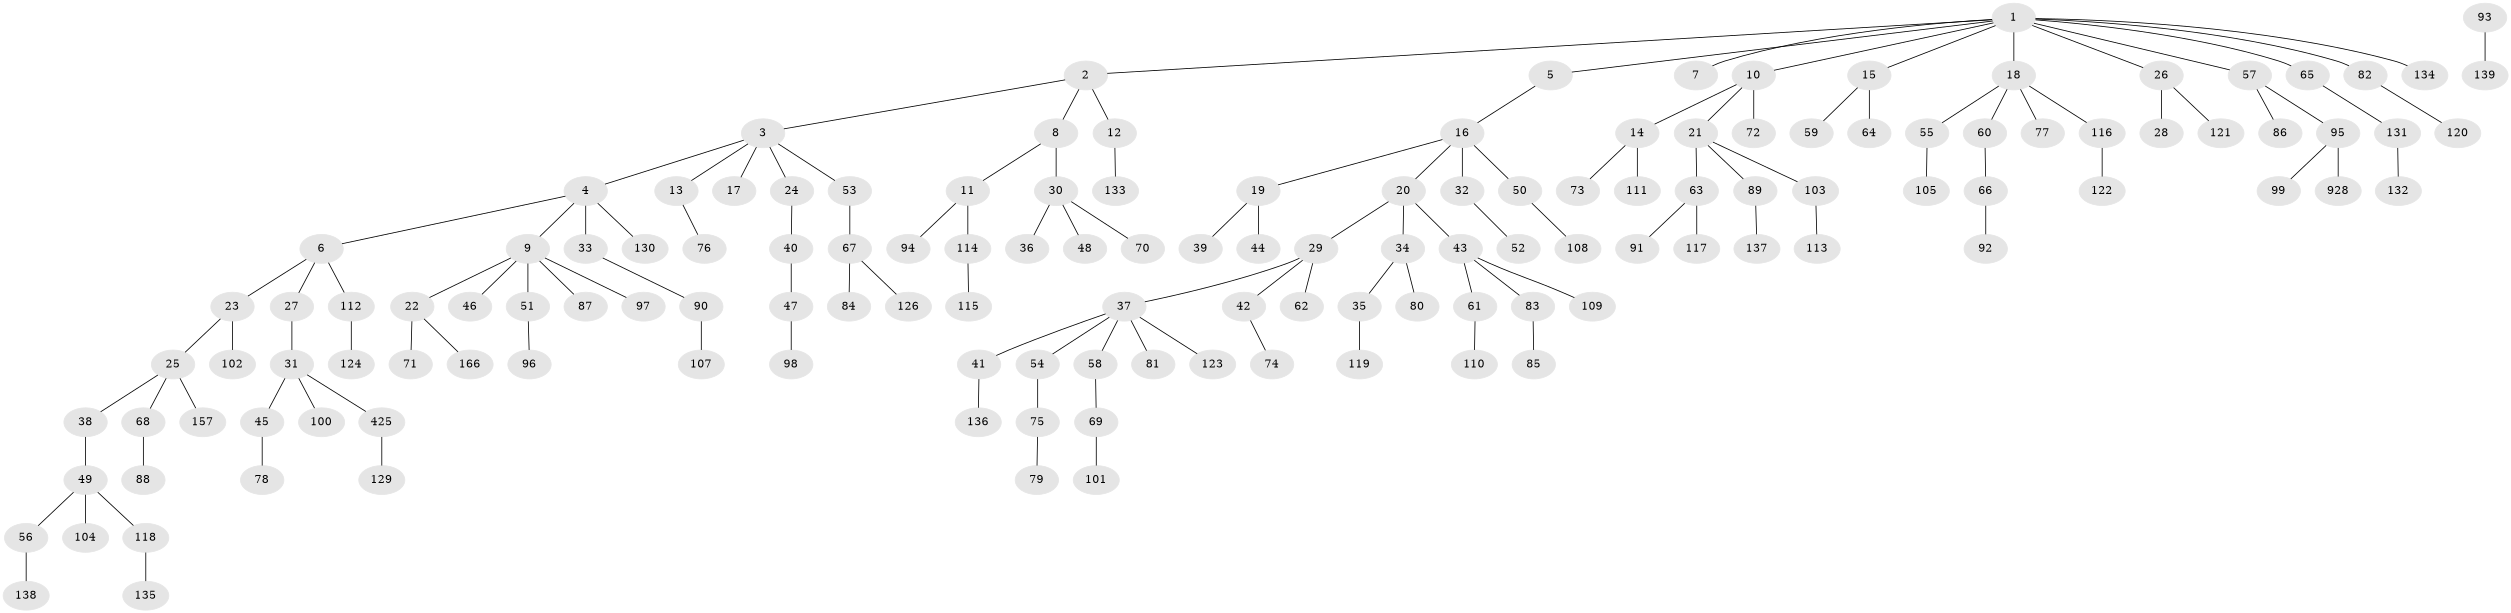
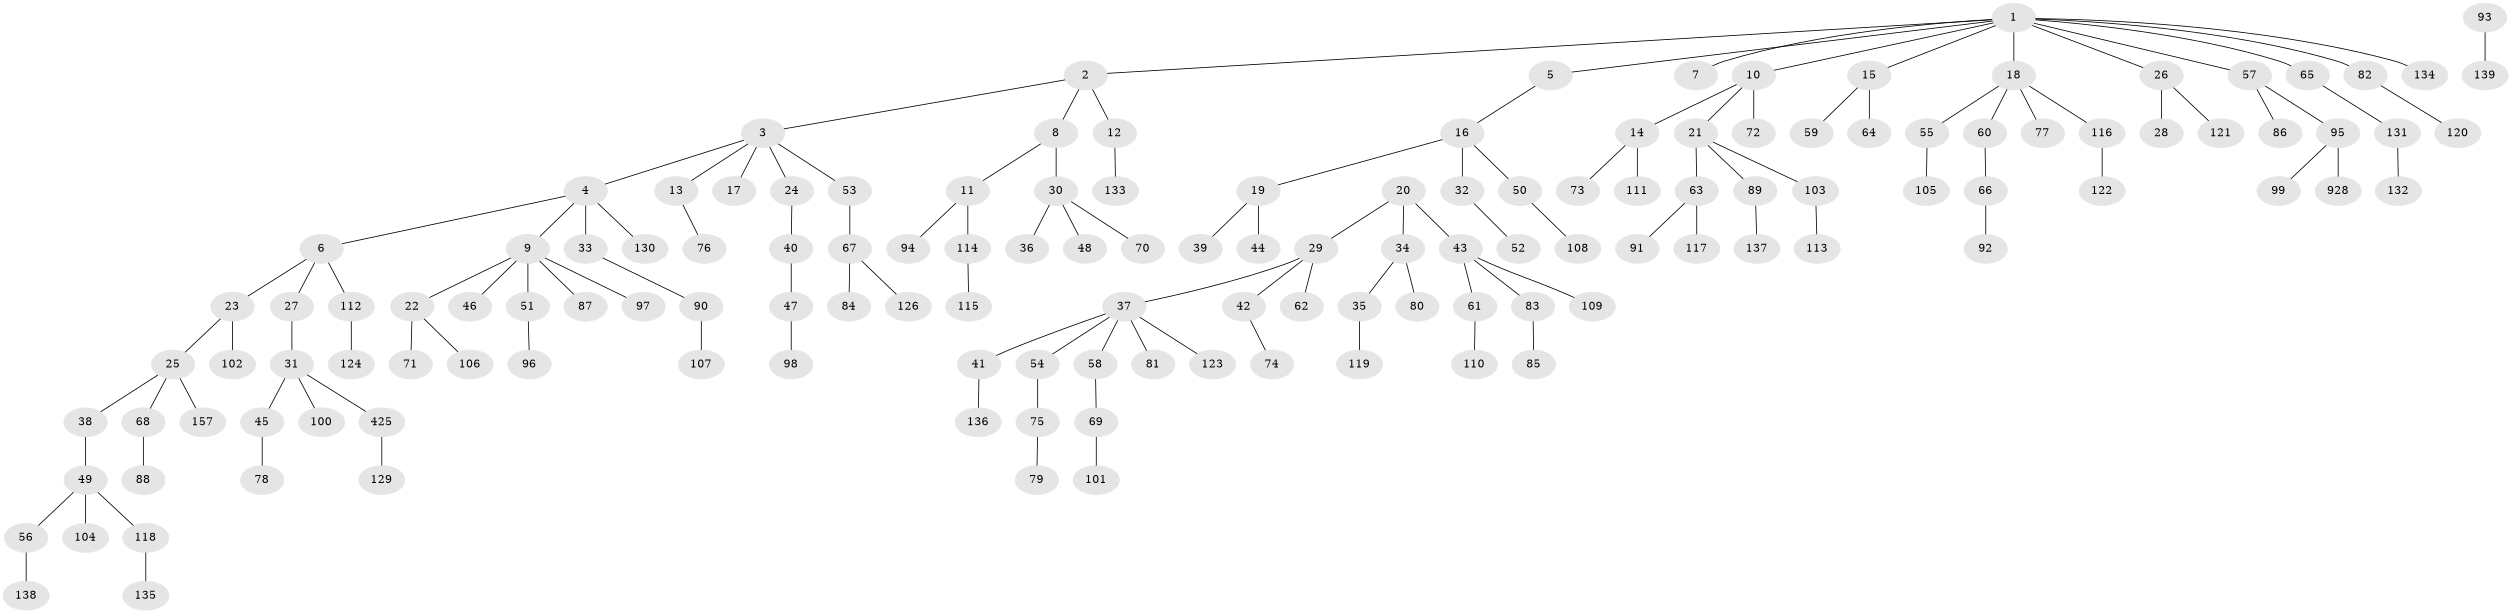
edge "16" -- "20": removed
node "166": label "166" -> "106"
